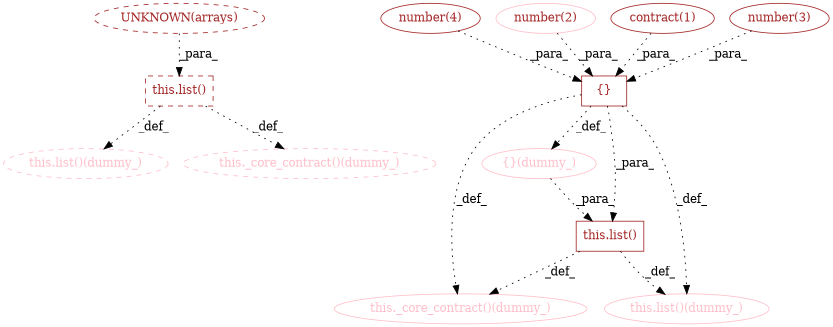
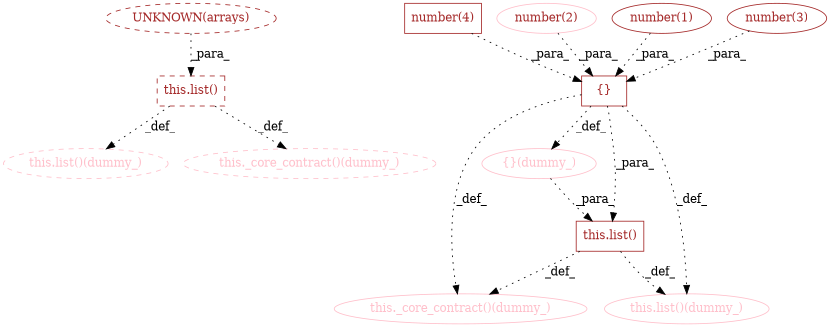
node "number(4)": shape ellipse -> box
node "contract(1)": label "contract(1)" -> "number(1)"
